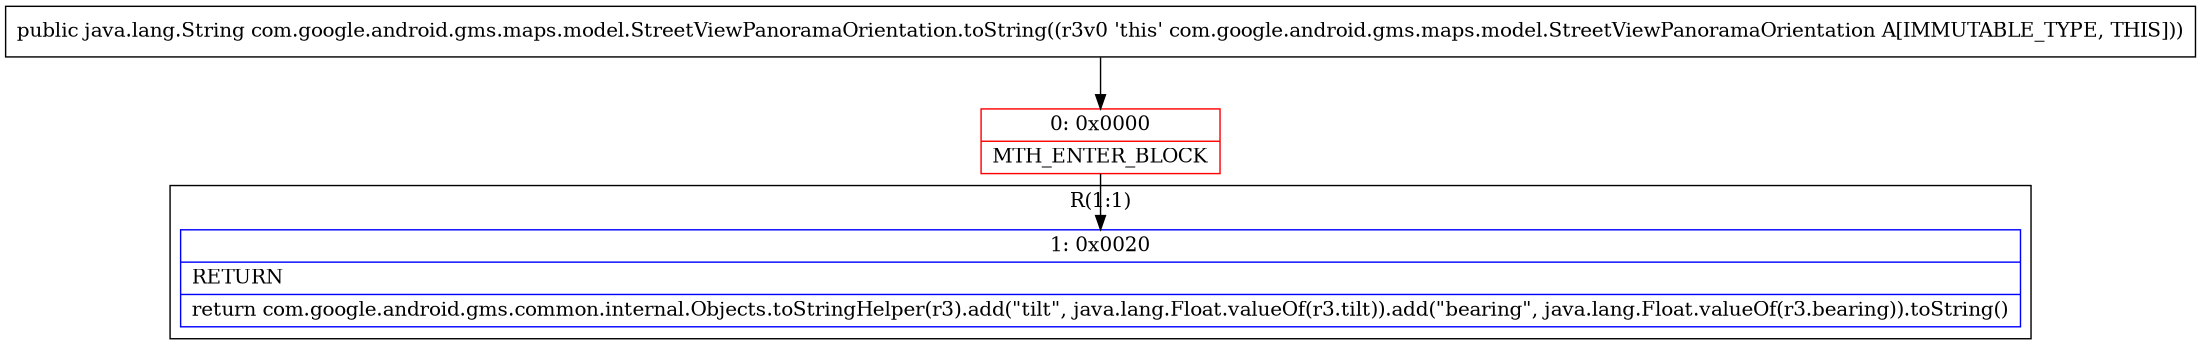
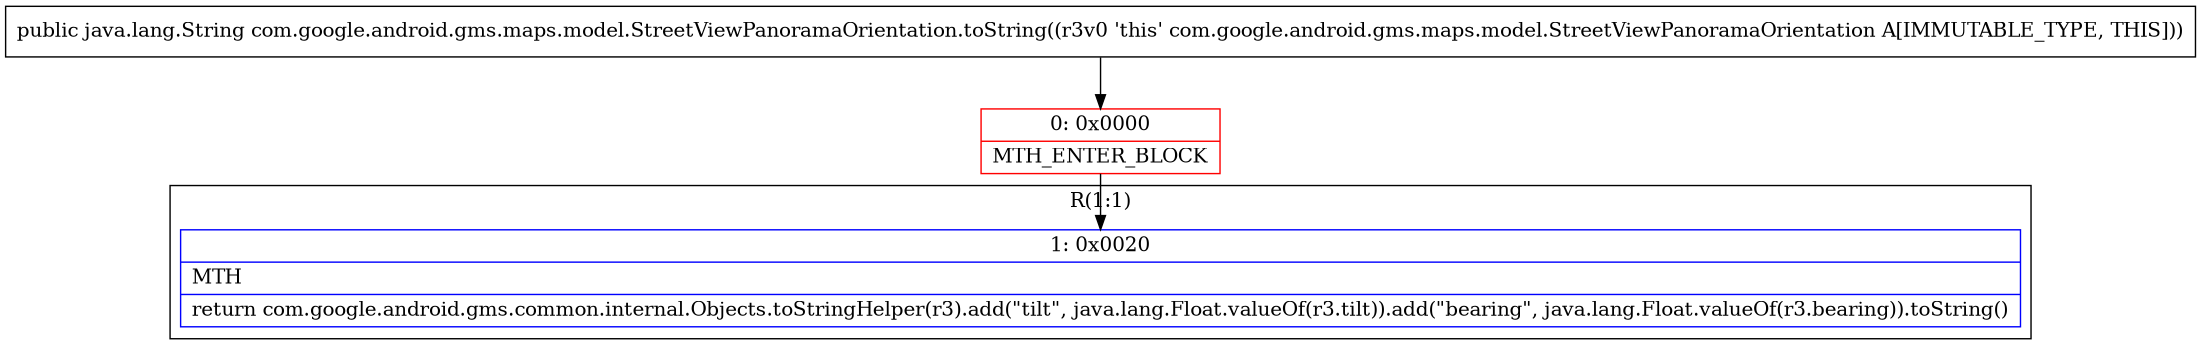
node "1: 0x0020": text "RETURN" -> "MTH"
